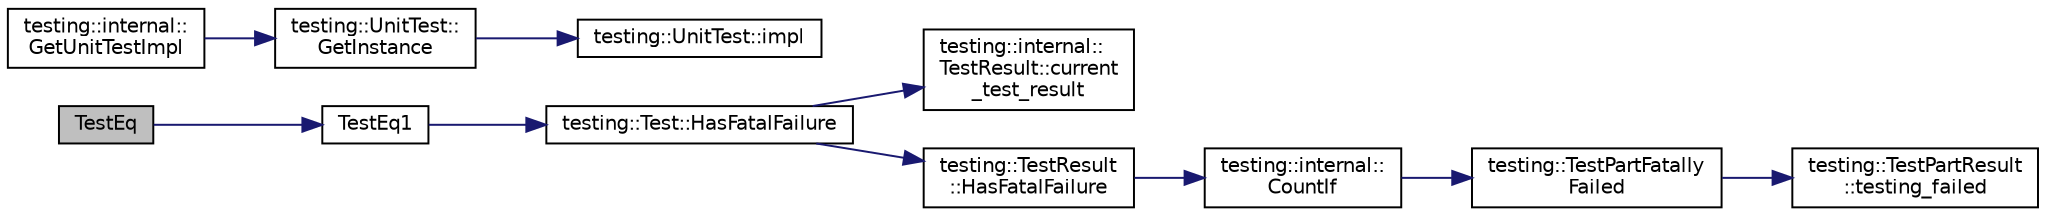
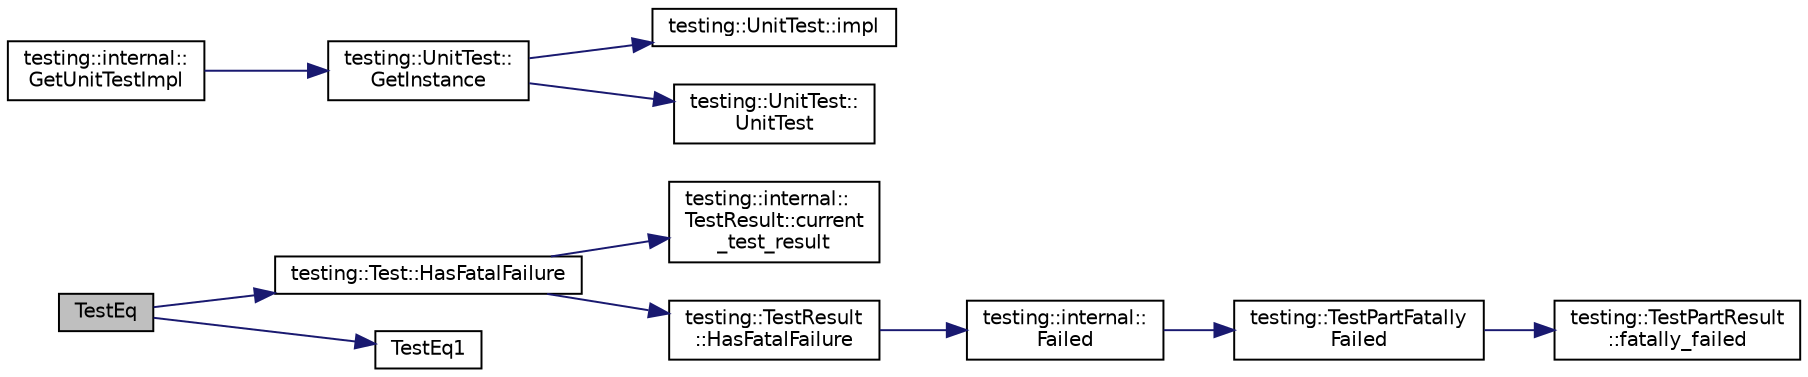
node "testing::UnitTest:: UnitTest": added
edge "TestEq1" -> "testing::Test::HasFatalFailure": now "TestEq" -> "testing::Test::HasFatalFailure"
node "testing::internal:: CountIf": label "testing::internal:: CountIf" -> "testing::internal:: Failed"
node "testing::TestPartResult ::testing_failed": label "testing::TestPartResult ::testing_failed" -> "testing::TestPartResult ::fatally_failed"
